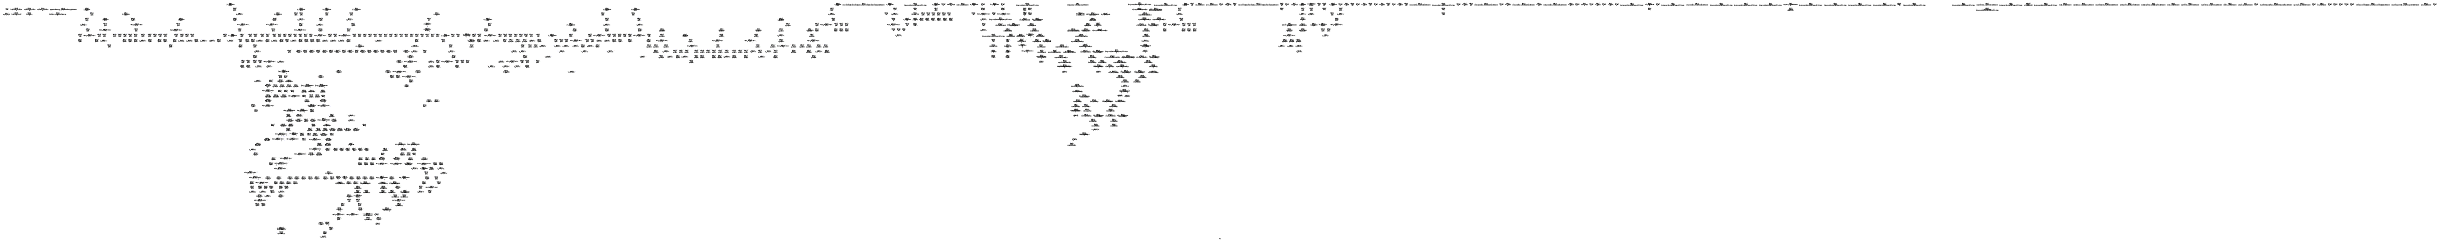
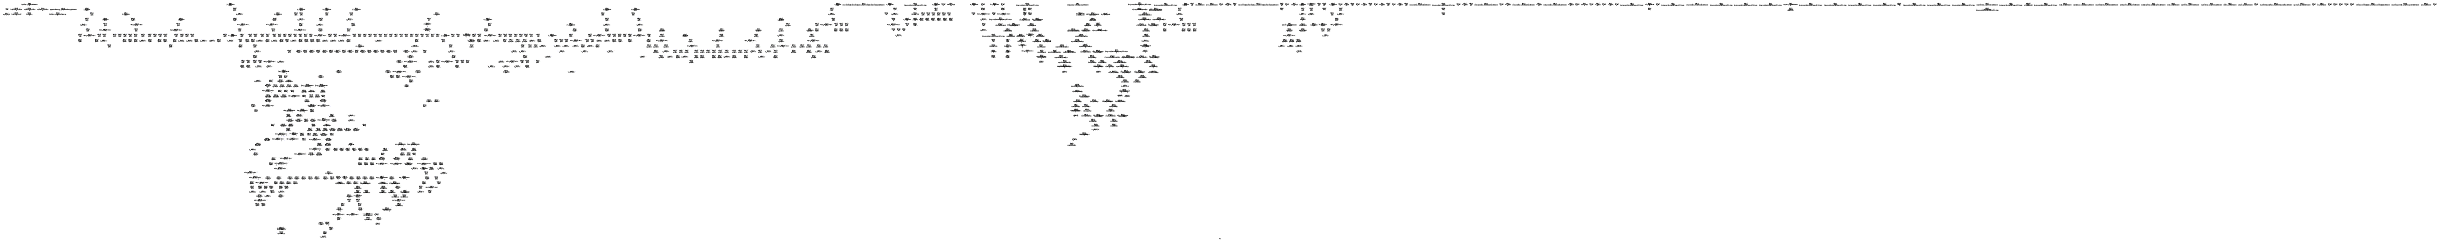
node "NodeID: 37": added
node "NodeID: 112": removed
node "NodeID: 26": added
